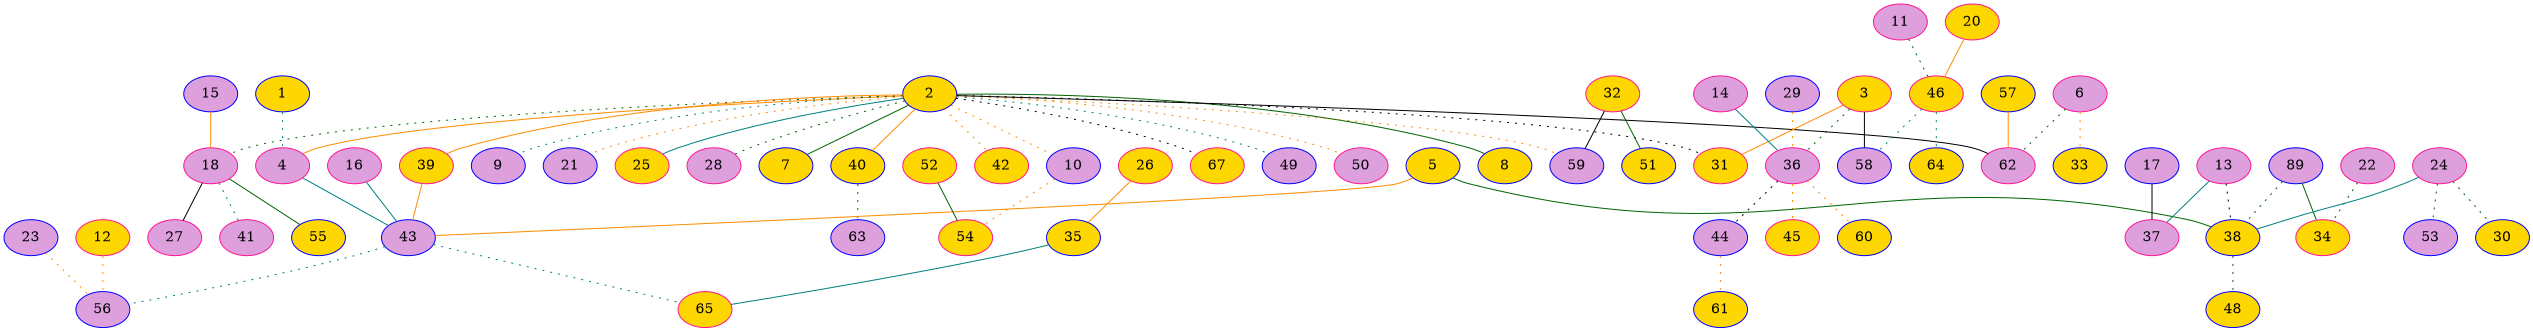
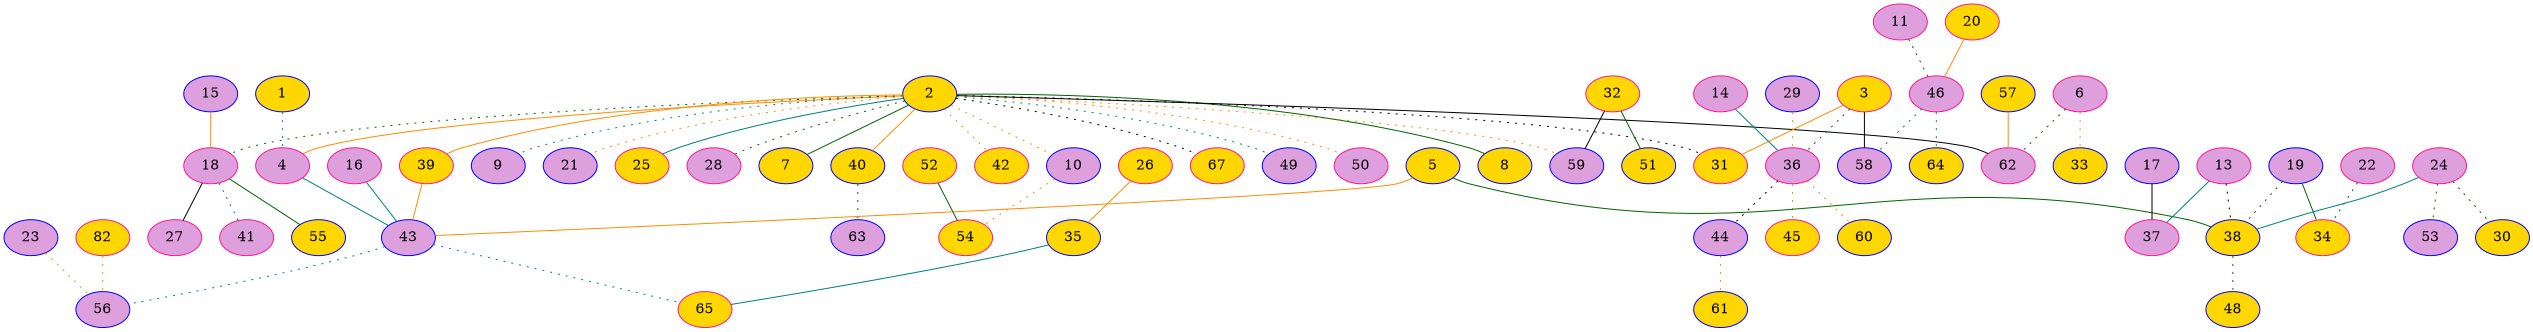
node "46": fillcolor gold -> plum
node "89": label "89" -> "19"
node "12": label "12" -> "82"
